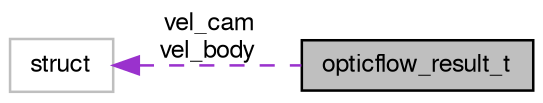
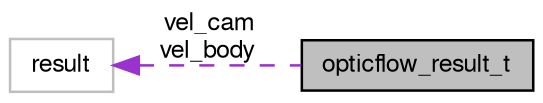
node "struct": label "struct" -> "result"
